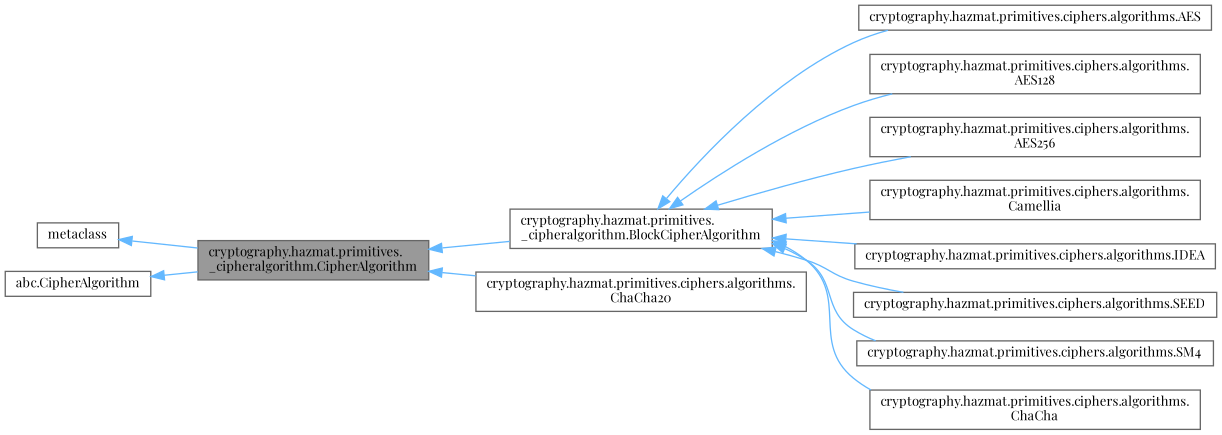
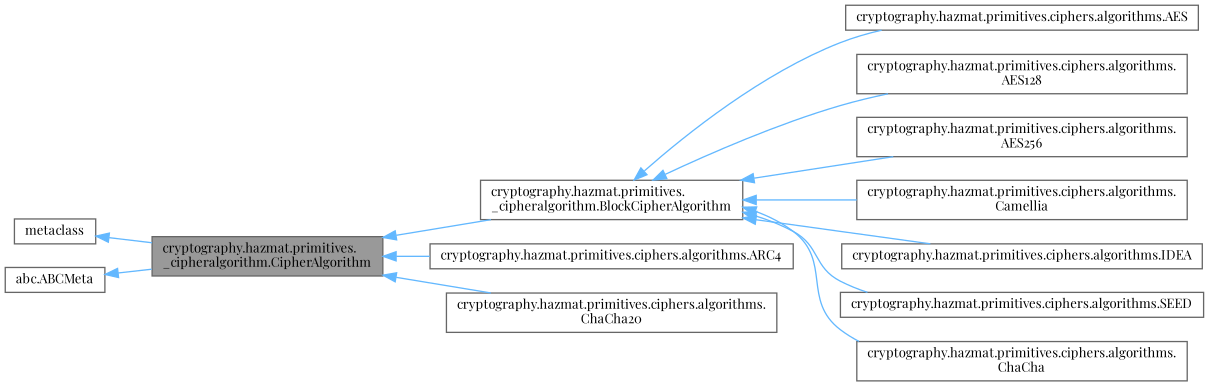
node "cryptography.hazmat.primitives.ciphers.algorithms.ARC4": added
node "abc.CipherAlgorithm": label "abc.CipherAlgorithm" -> "abc.ABCMeta"
node "cryptography.hazmat.primitives.ciphers.algorithms.SM4": removed
